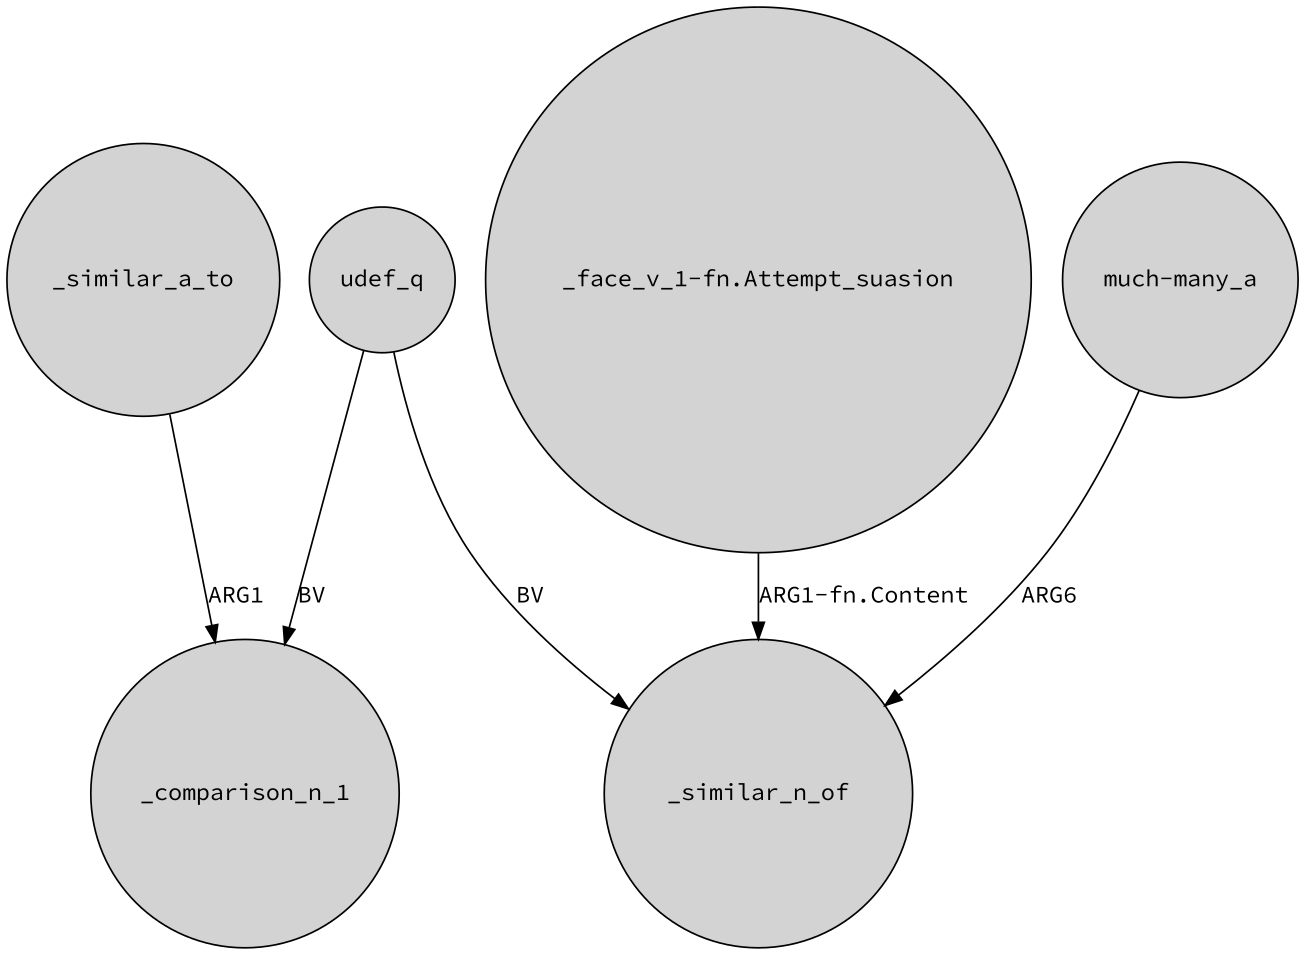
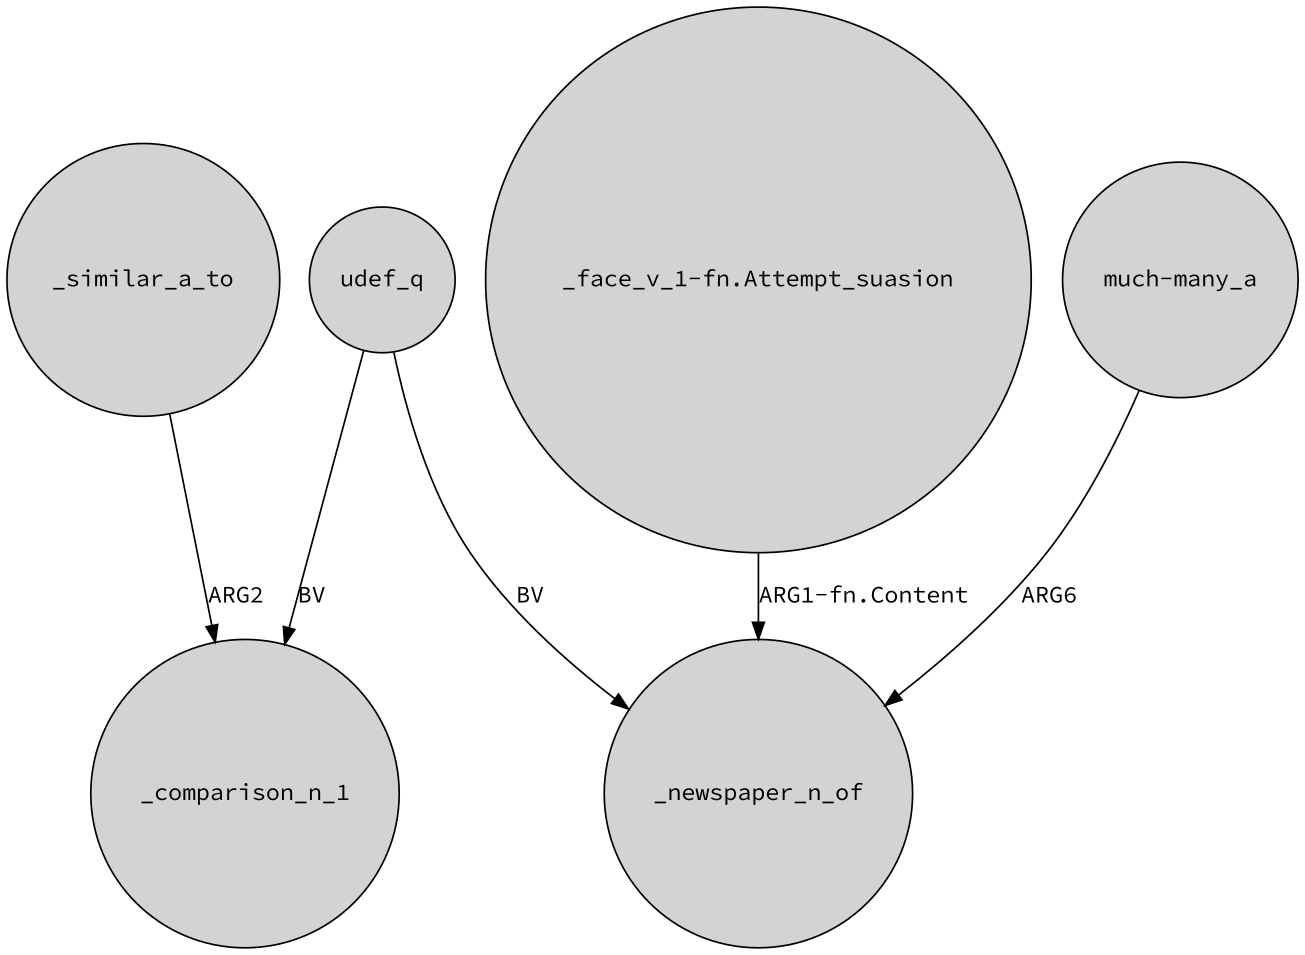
edge "_similar_a_to" -> "_comparison_n_1": label "ARG1" -> "ARG2"
node "_similar_n_of": label "_similar_n_of" -> "_newspaper_n_of"
